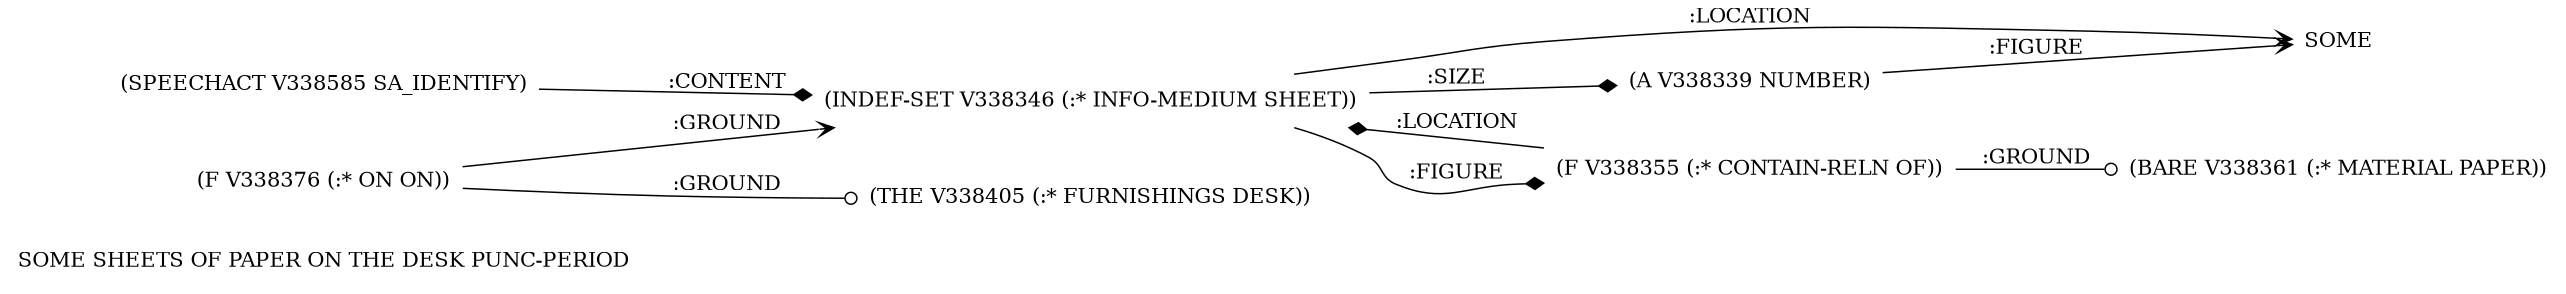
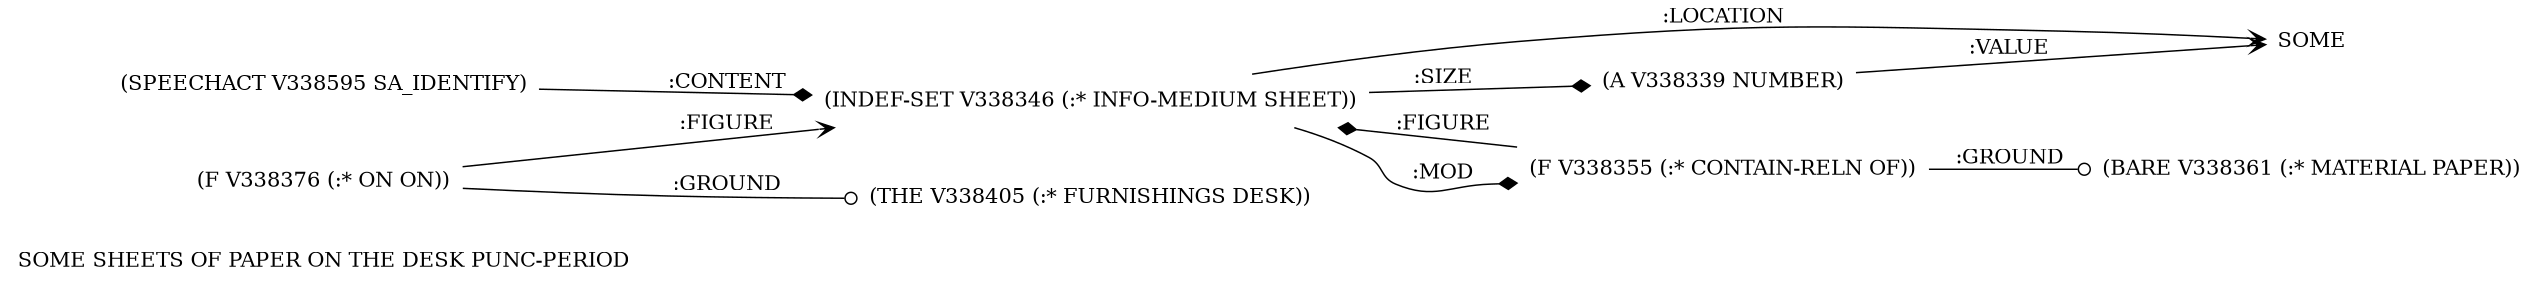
edge "(A V338339 NUMBER)" -> "SOME": label ":FIGURE" -> ":VALUE"
node "(SPEECHACT V338585 SA_IDENTIFY)": label "(SPEECHACT V338585 SA_IDENTIFY)" -> "(SPEECHACT V338595 SA_IDENTIFY)"
edge "(F V338355 (:* CONTAIN-RELN OF))" -> "(INDEF-SET V338346 (:* INFO-MEDIUM SHEET))": label ":LOCATION" -> ":FIGURE"
edge "(F V338376 (:* ON ON))" -> "(INDEF-SET V338346 (:* INFO-MEDIUM SHEET))": label ":GROUND" -> ":FIGURE"
edge "(INDEF-SET V338346 (:* INFO-MEDIUM SHEET))" -> "(F V338355 (:* CONTAIN-RELN OF))": label ":FIGURE" -> ":MOD"
